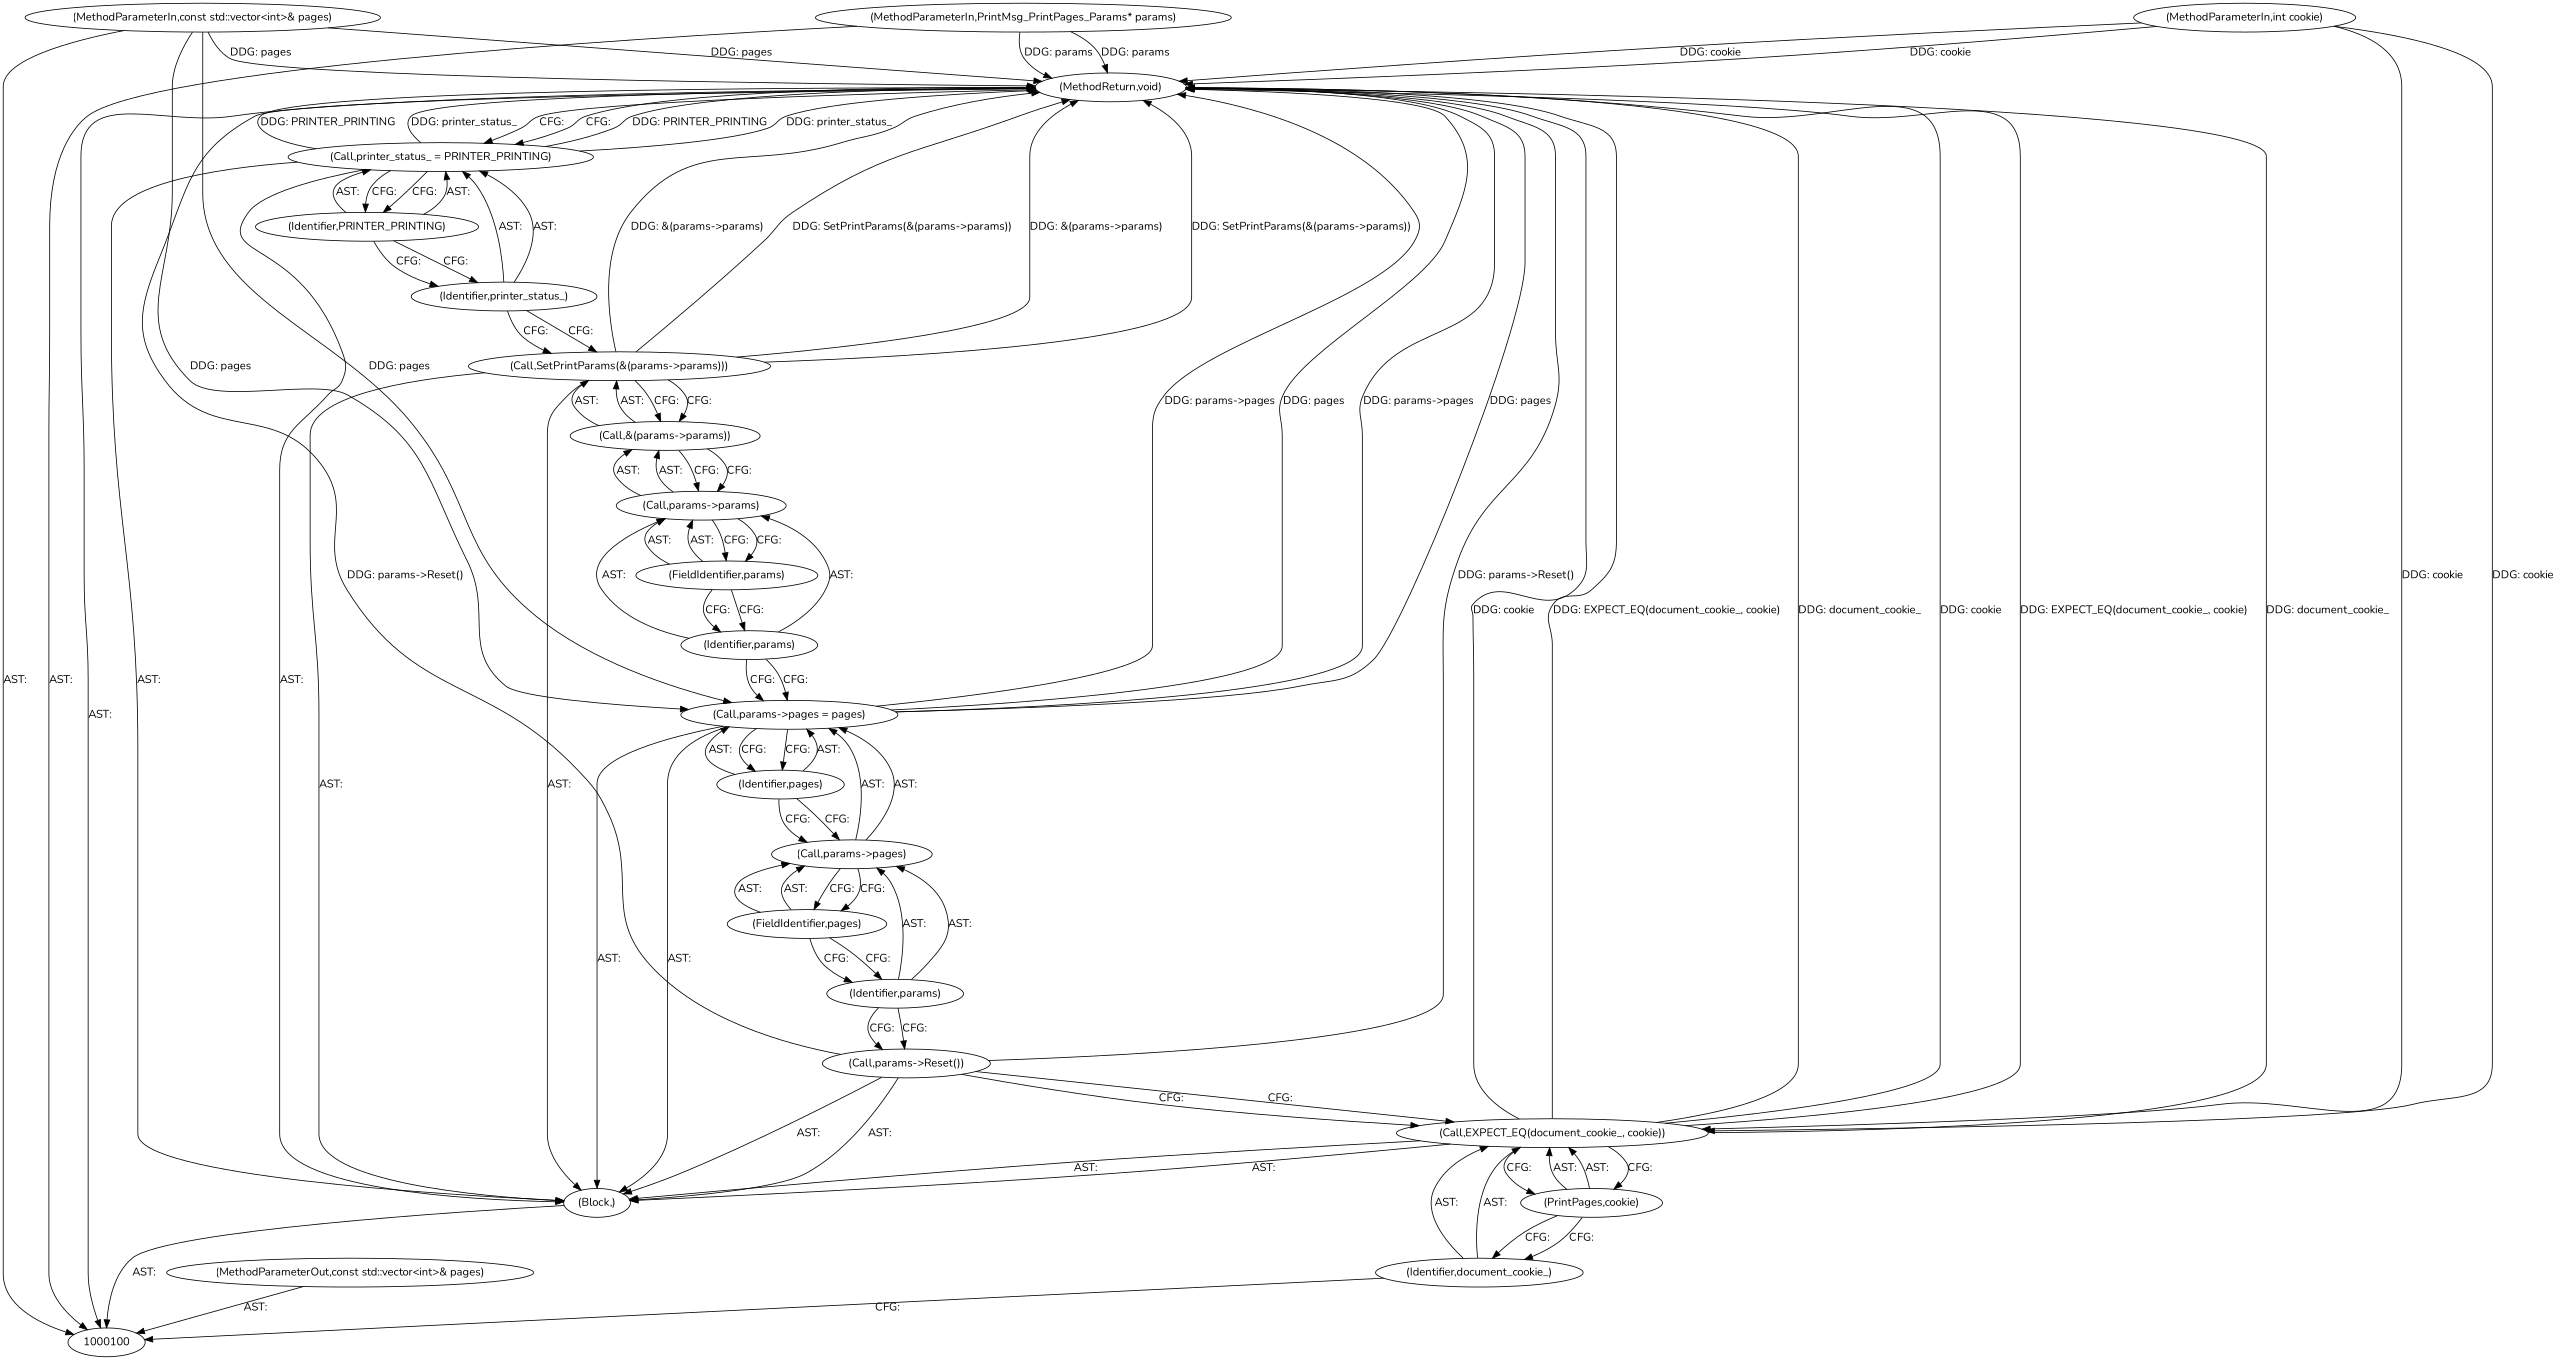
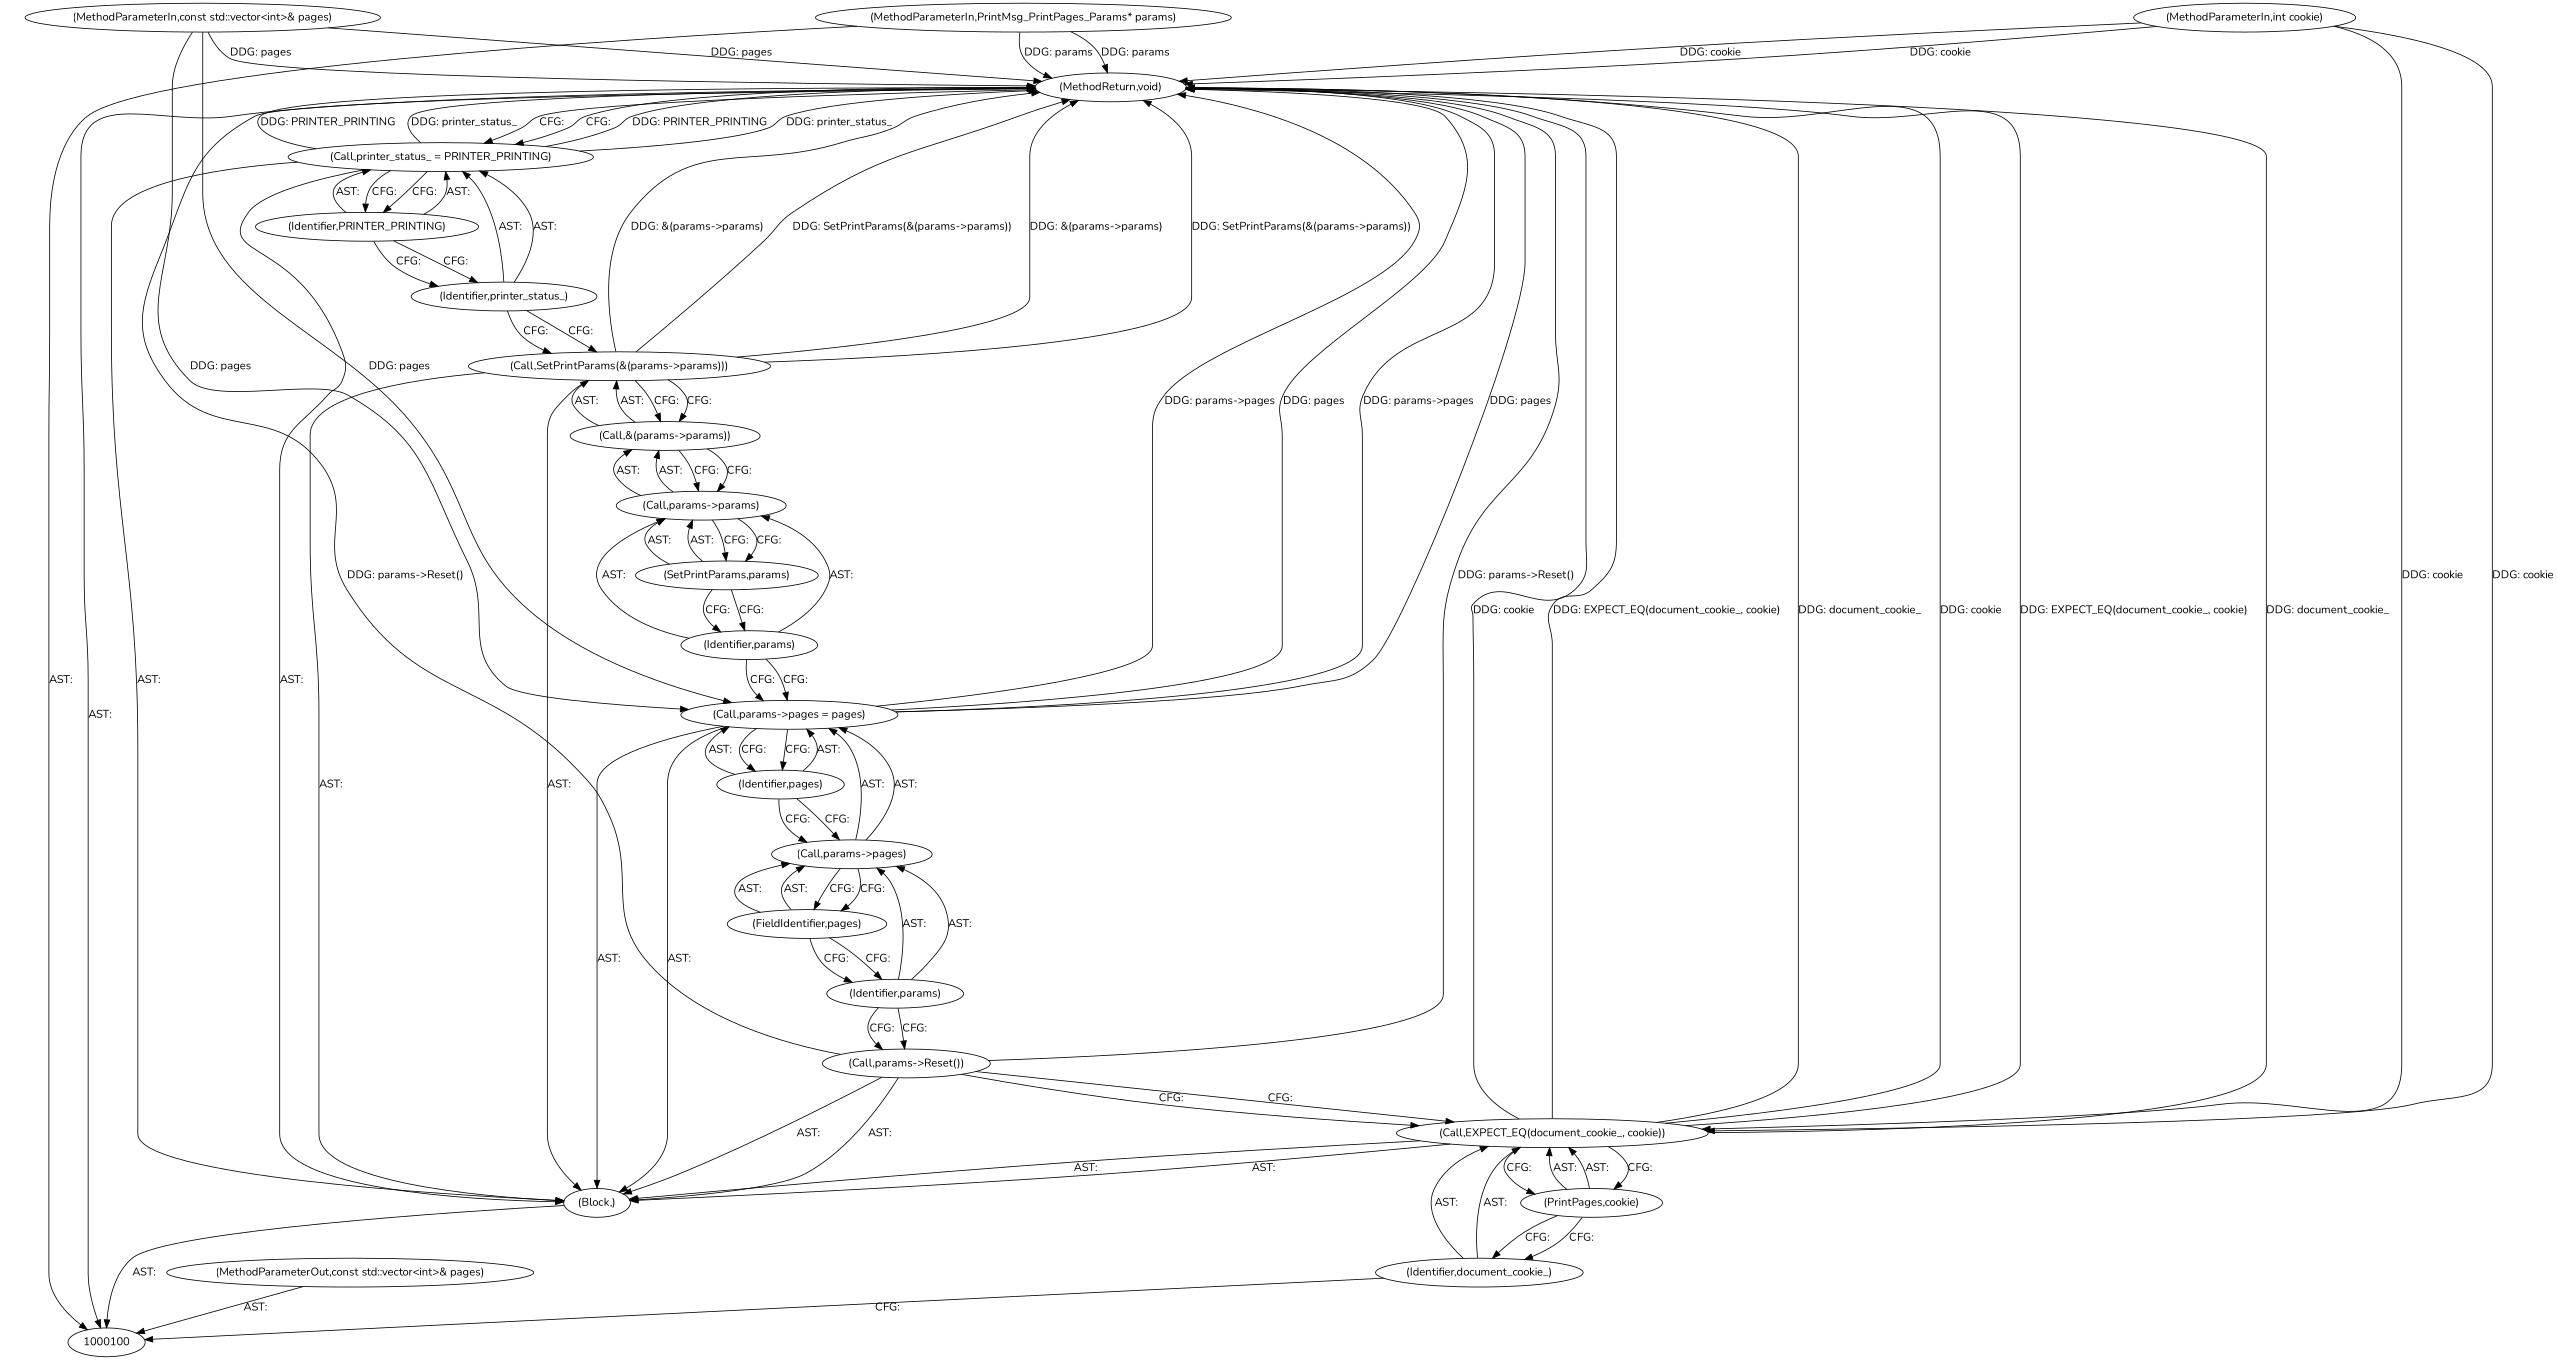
node "(FieldIdentifier,params)": label "(FieldIdentifier,params)" -> "(SetPrintParams,params)"
edge "(MethodParameterIn,const std::vector<int>& pages)" -> "1000100": removed, label "AST:"
